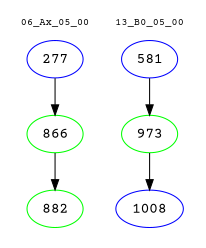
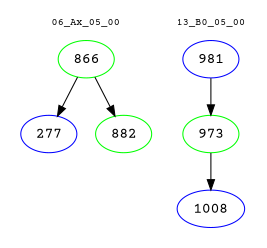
node "581": label "581" -> "981"
edge "277" -> "866": reversed
